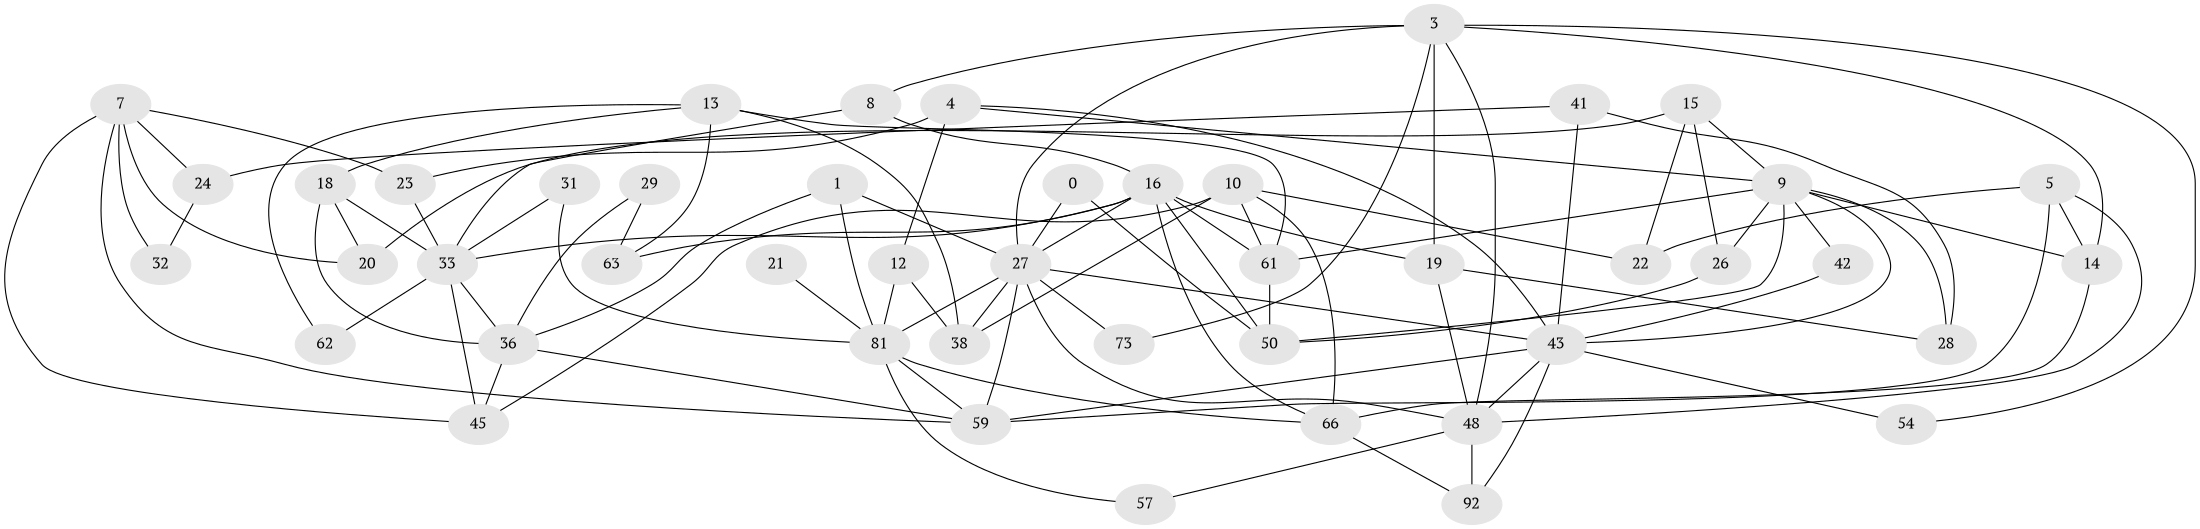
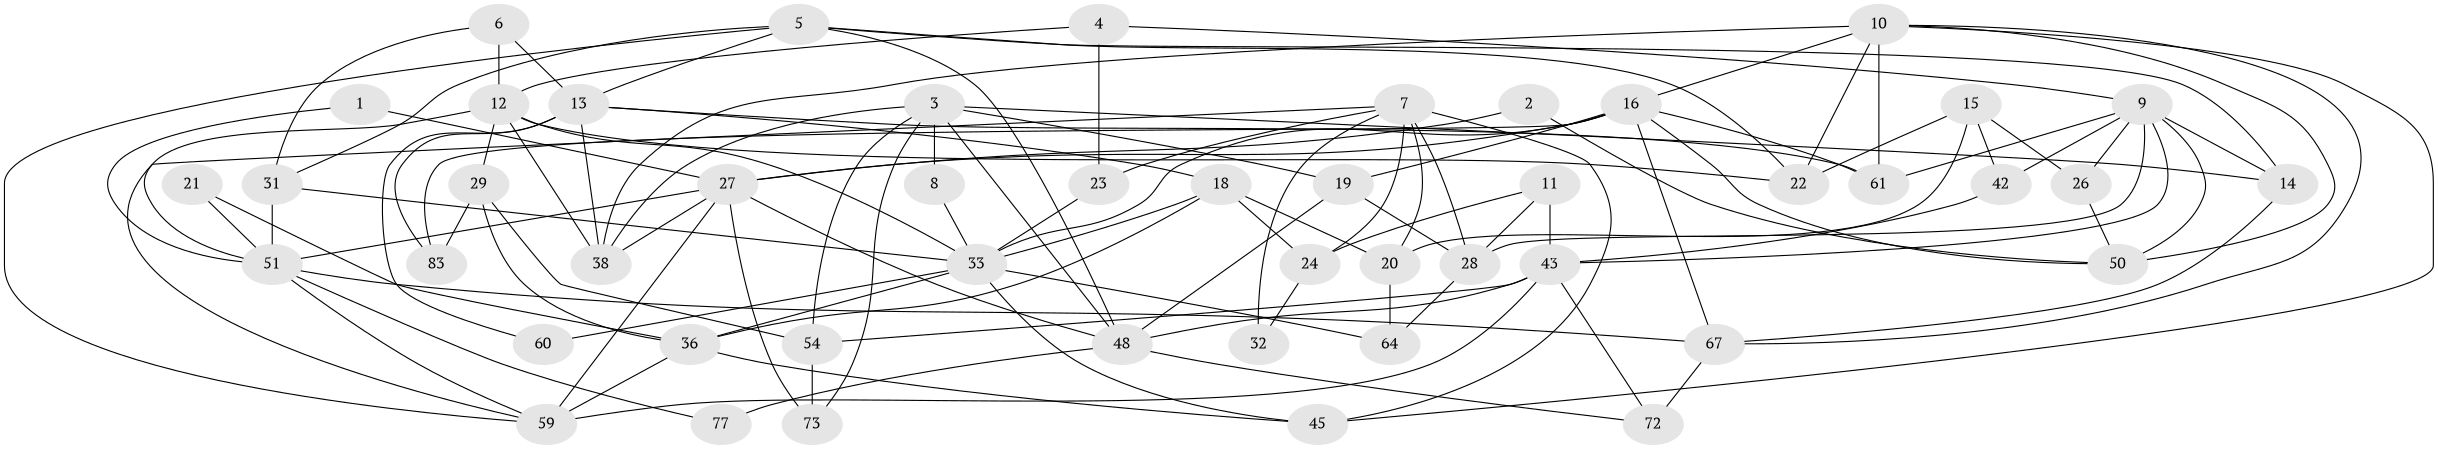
node "6": added
edge "5" -- "31": added
edge "5" -- "13": added
edge "3" -- "27": now "3" -- "38"
node "41": label "41" -> "11"
edge "12" -- "29": added
edge "8" -- "16": now "10" -- "16"
edge "15" -- "9": now "15" -- "42"
edge "4" -- "43": removed
edge "12" -- "33": added
edge "12" -- "22": added
edge "7" -- "28": added
node "0": label "0" -> "2"
edge "18" -- "24": added
node "63": label "63" -> "83"
edge "1" -- "36": now "21" -- "36"
edge "29" -- "54": added
edge "27" -- "43": removed
edge "61" -- "50": now "10" -- "50"
node "62": label "62" -> "60"
node "81": label "81" -> "51"
node "64": added
edge "54" -- "73": added
node "66": label "66" -> "67"
node "57": label "57" -> "77"
node "92": label "92" -> "72"
